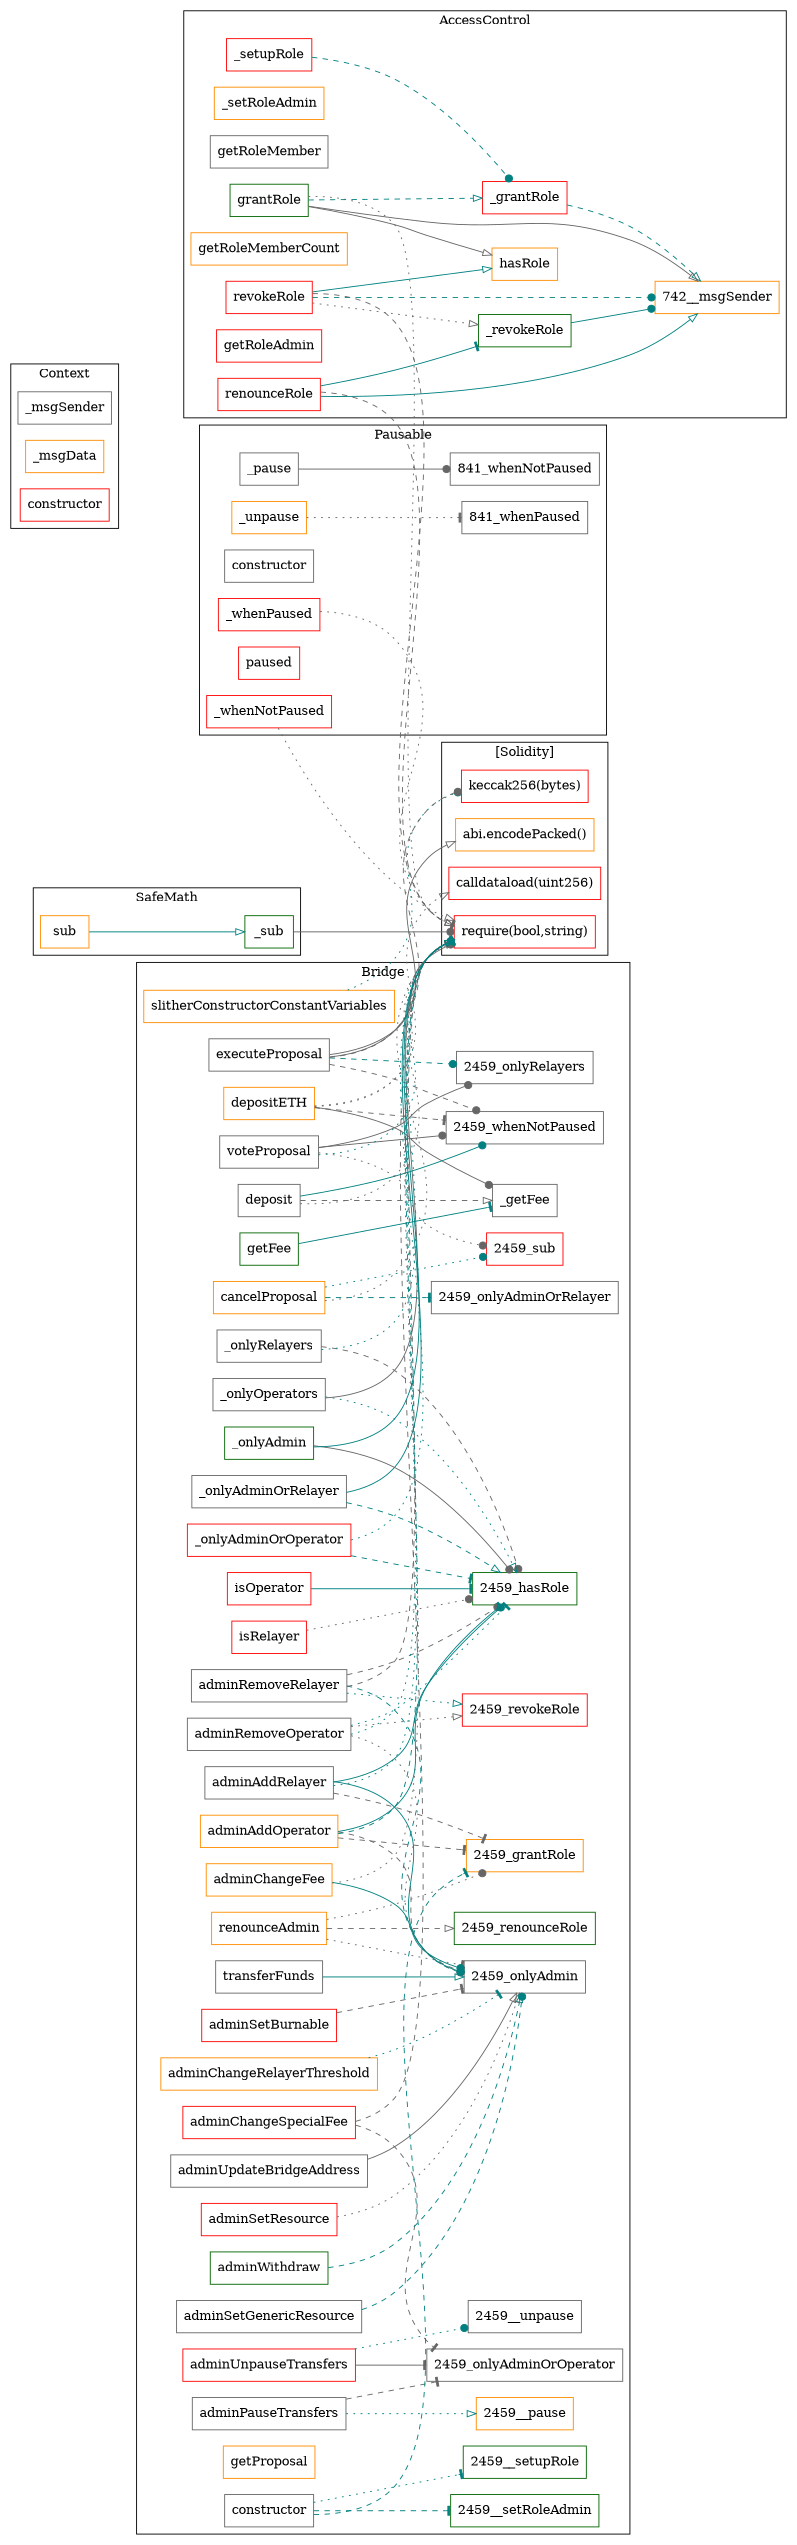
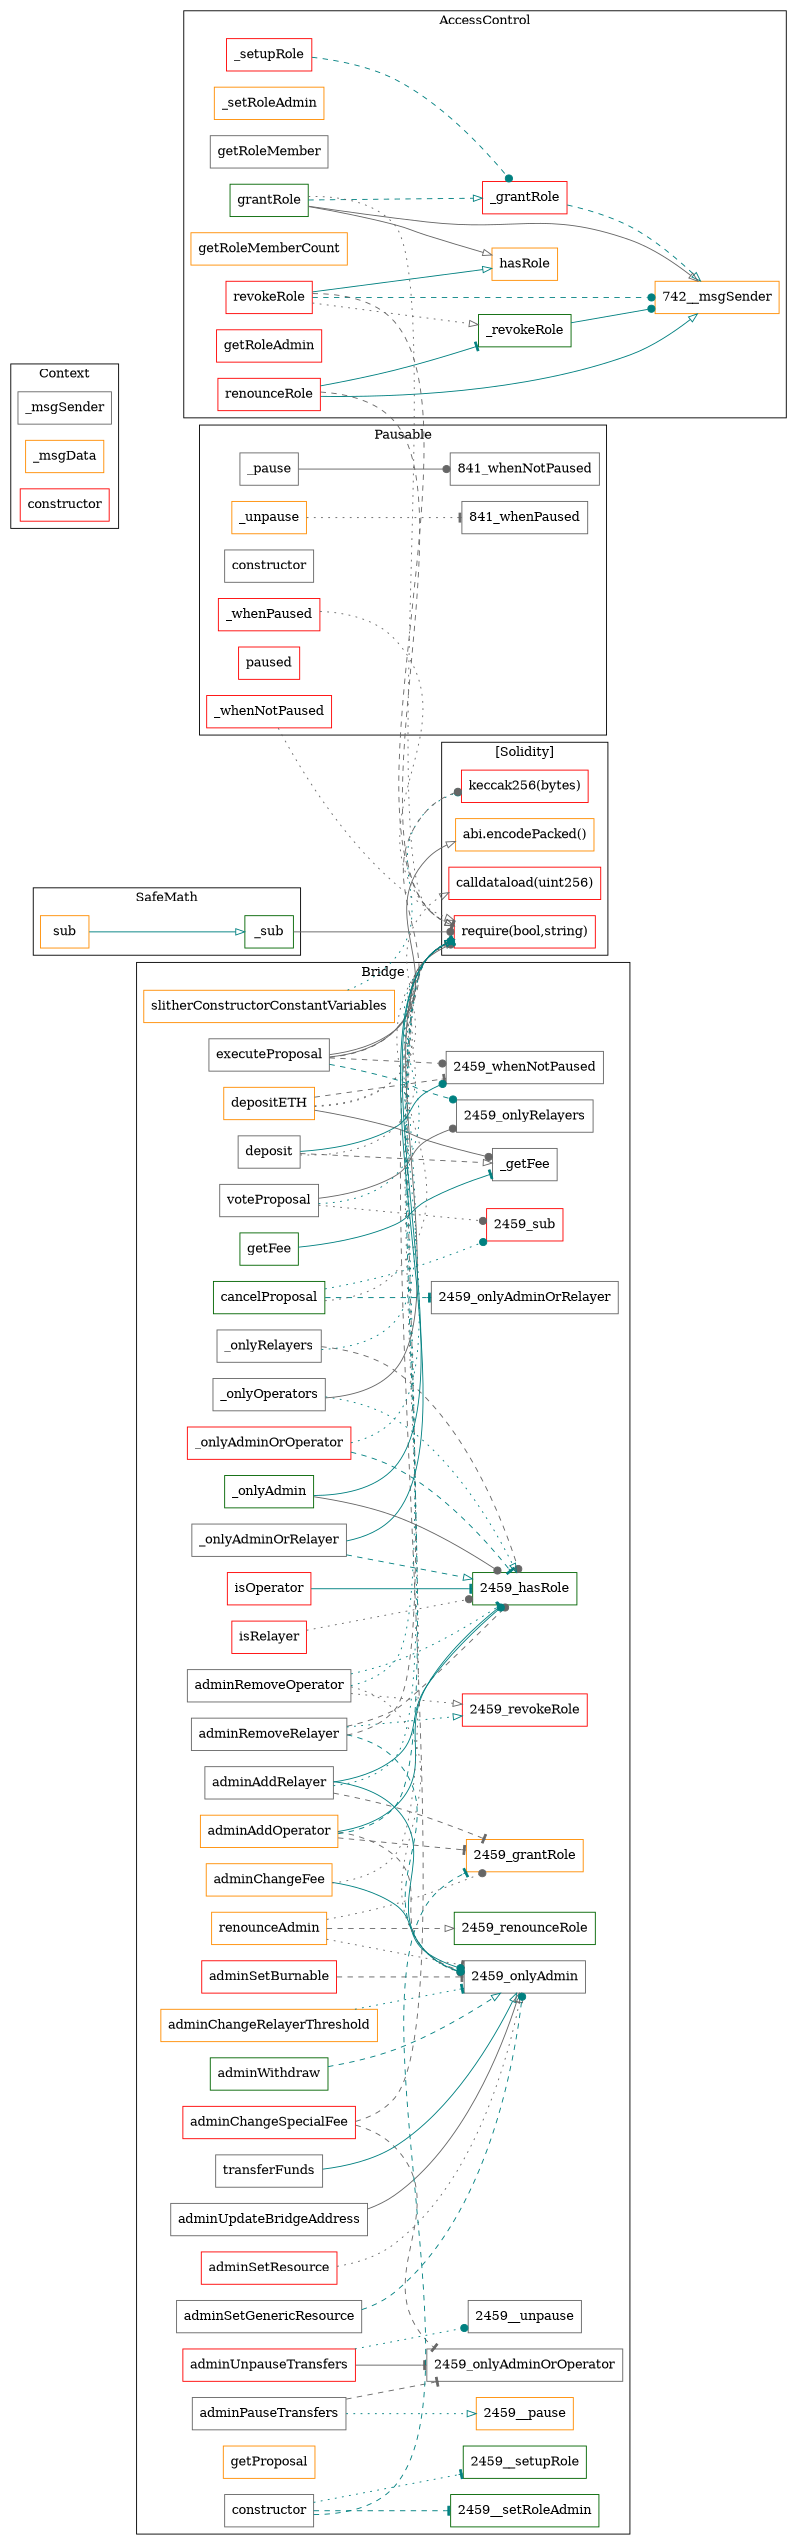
edge "voteProposal" -> "2459_whenNotPaused": removed
node "cancelProposal": color darkorange -> darkgreen
